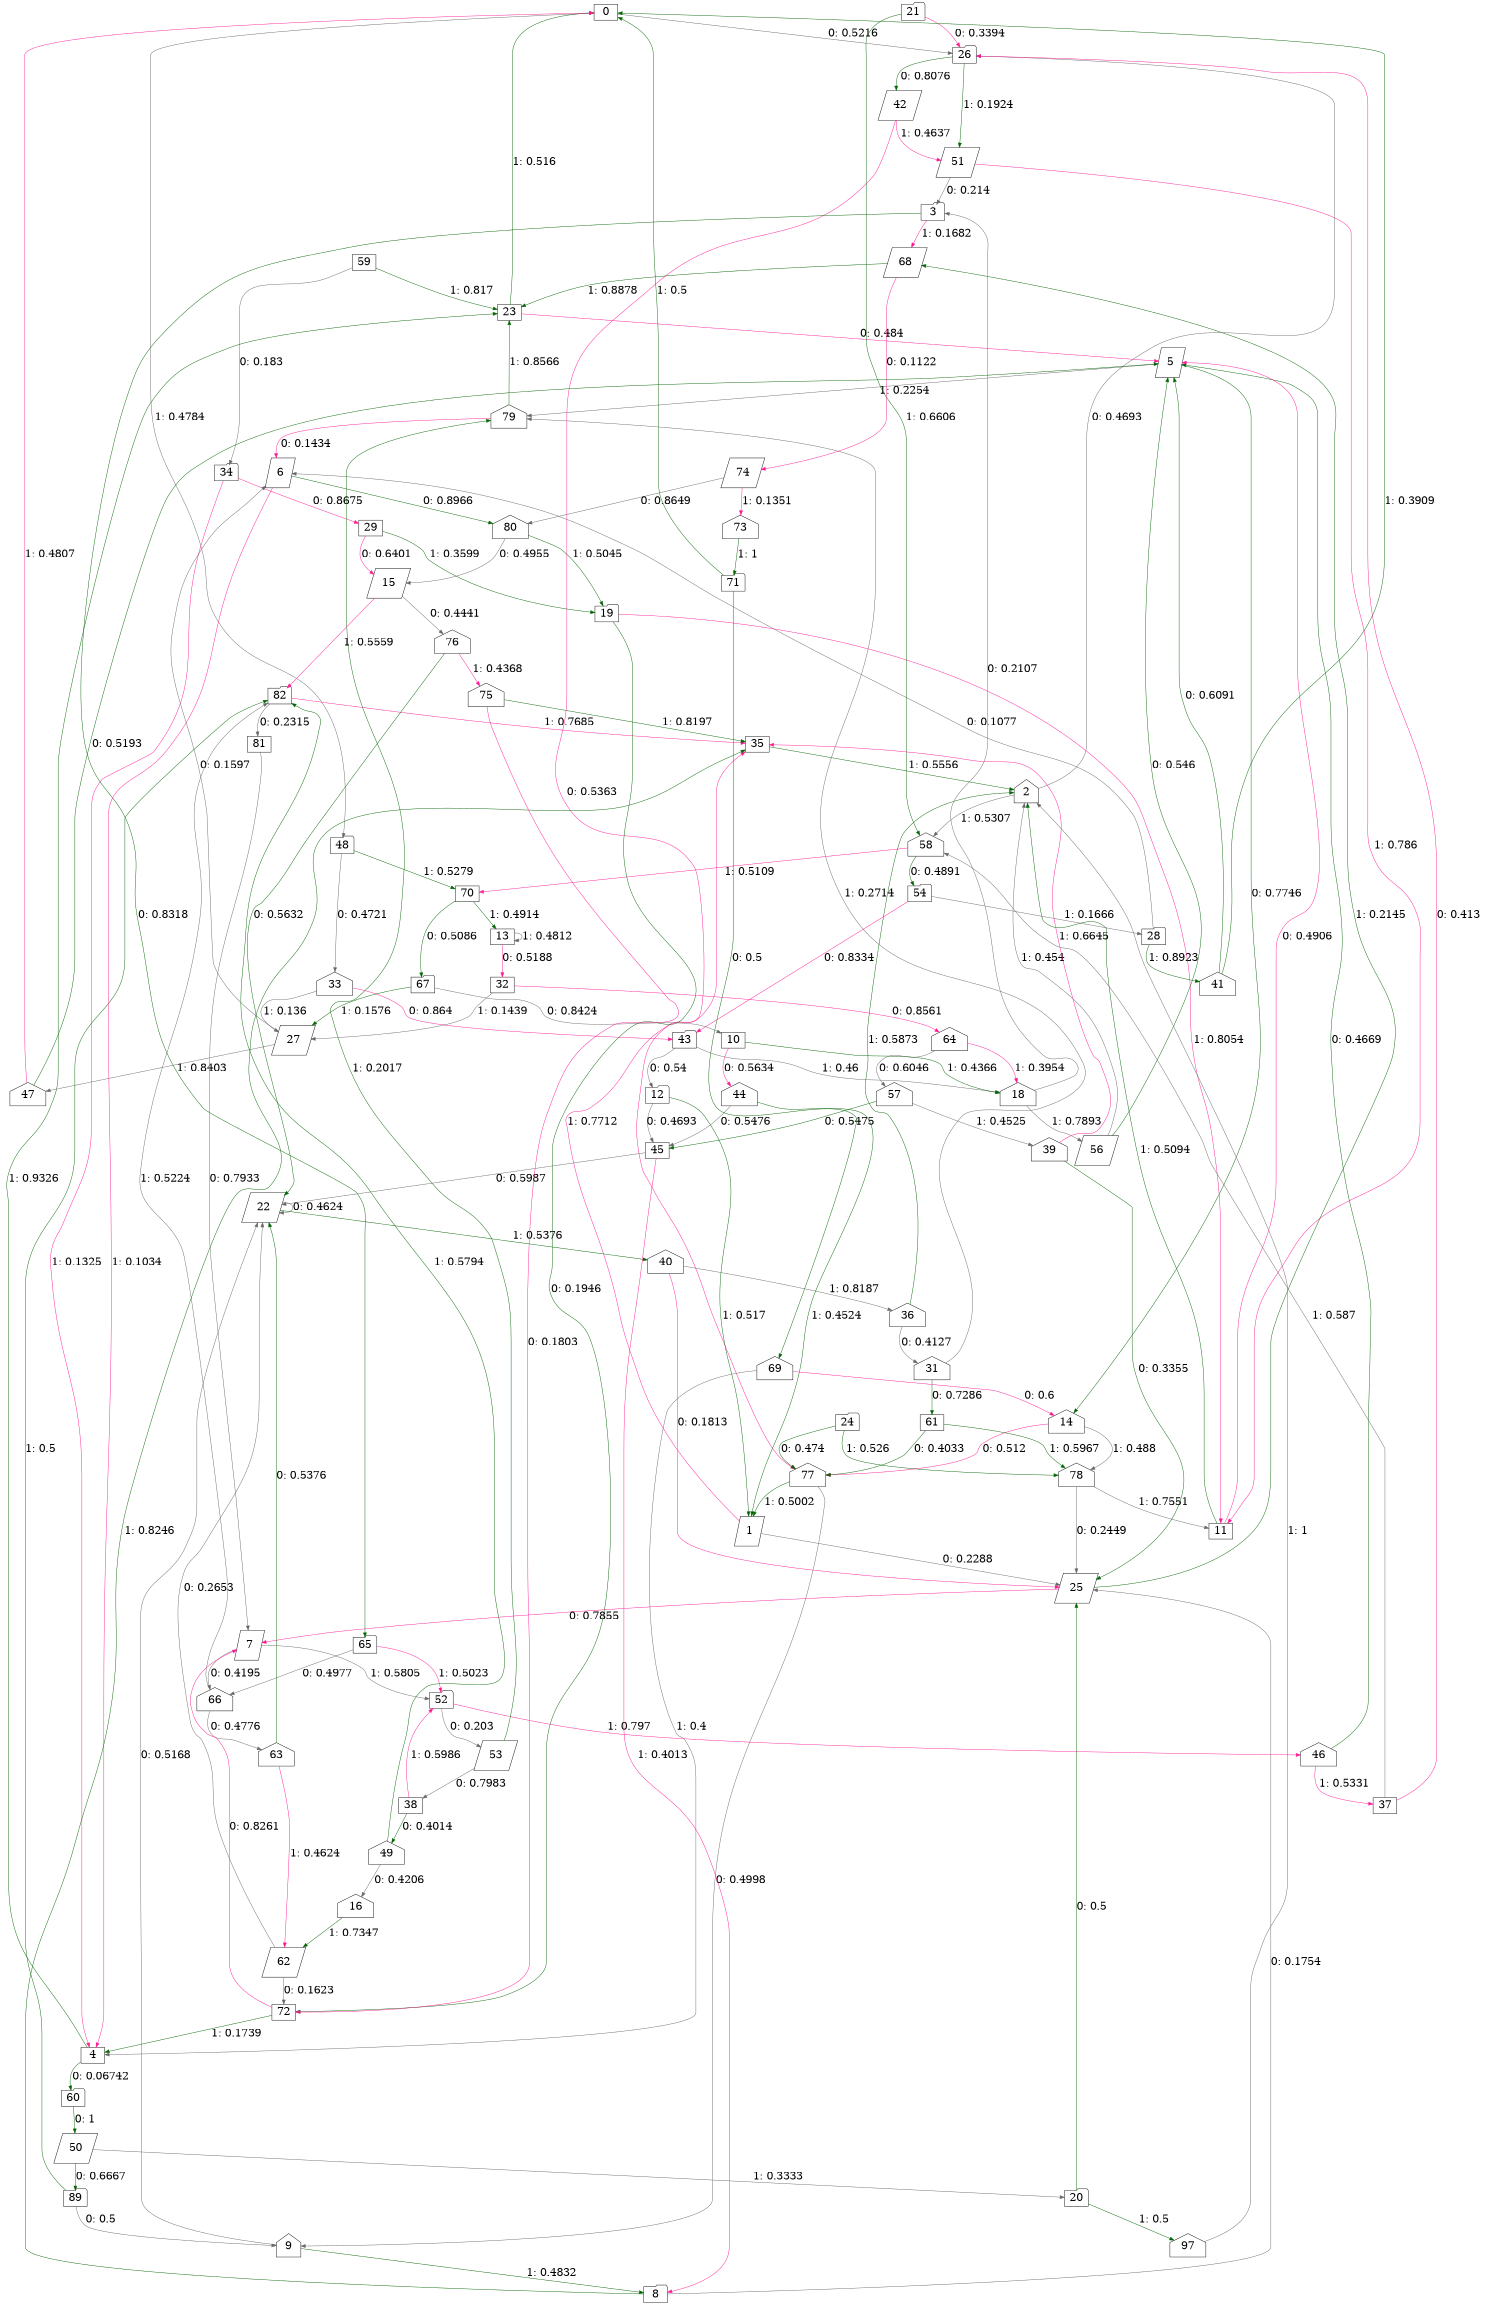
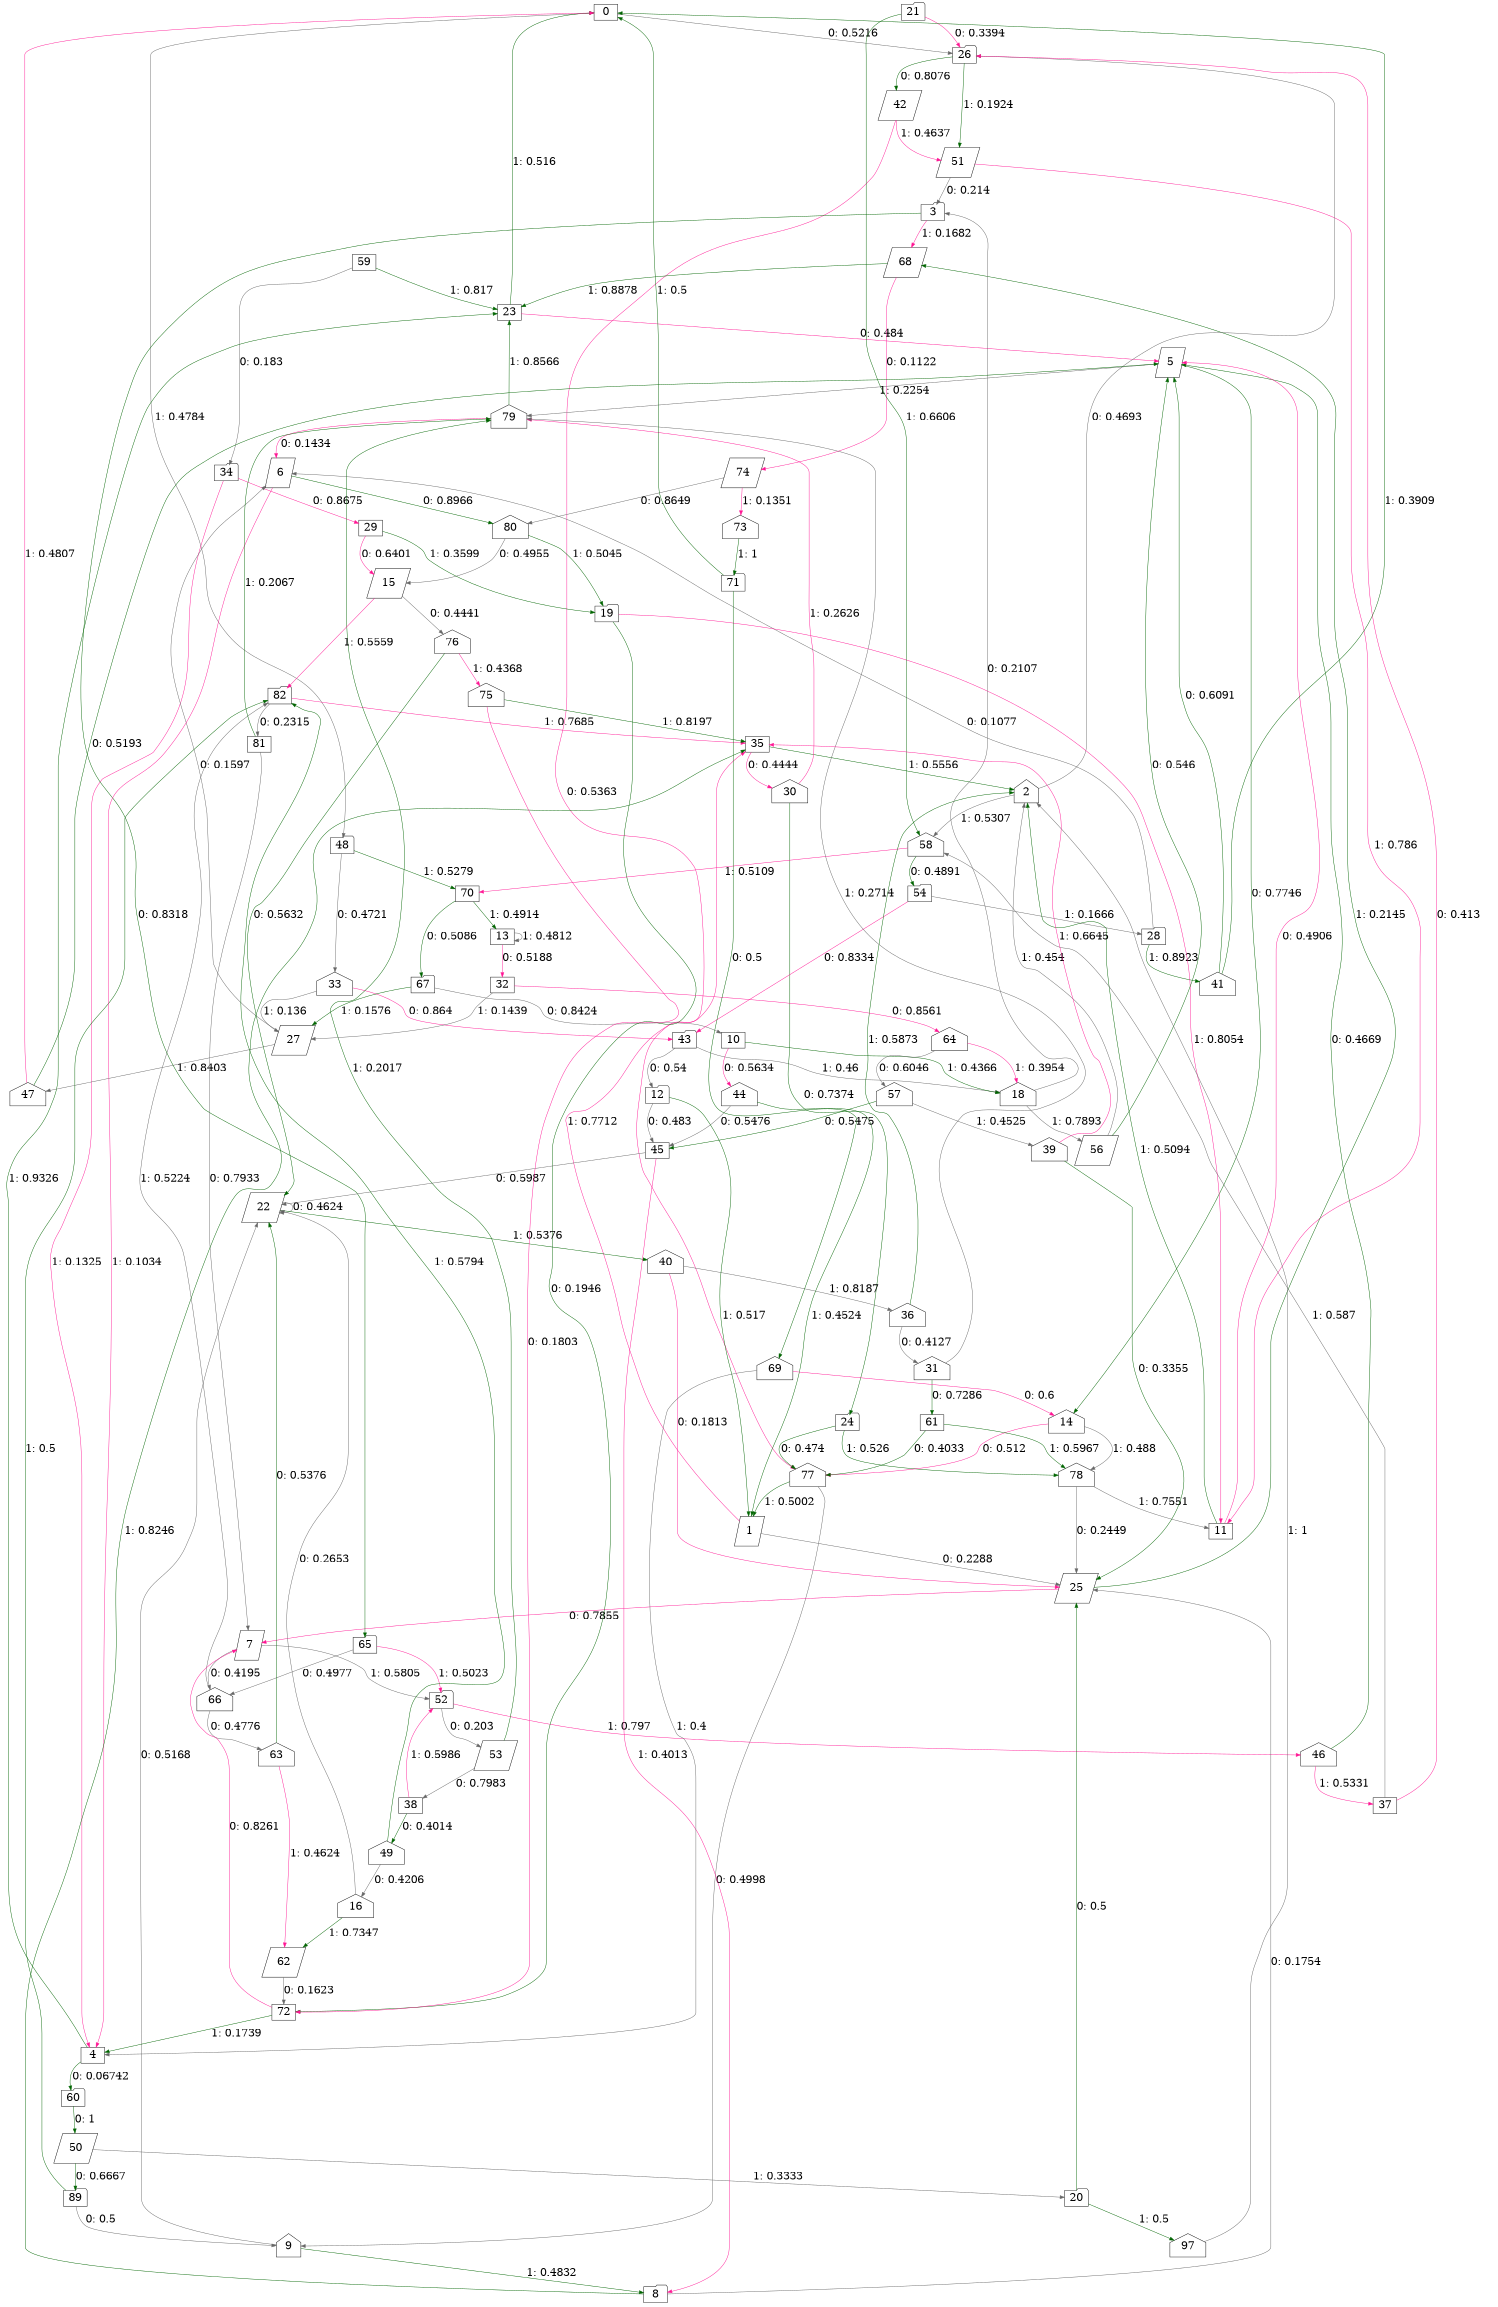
edge "81" -> "79": added, label "1: 0.2067"
node "30": added
edge "12" -> "45": label "0: 0.4693   " -> "0: 0.483    "
edge "62" -> "22": now "16" -> "22"
